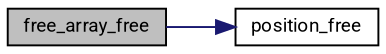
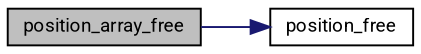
node "free_array_free": label "free_array_free" -> "position_array_free"
